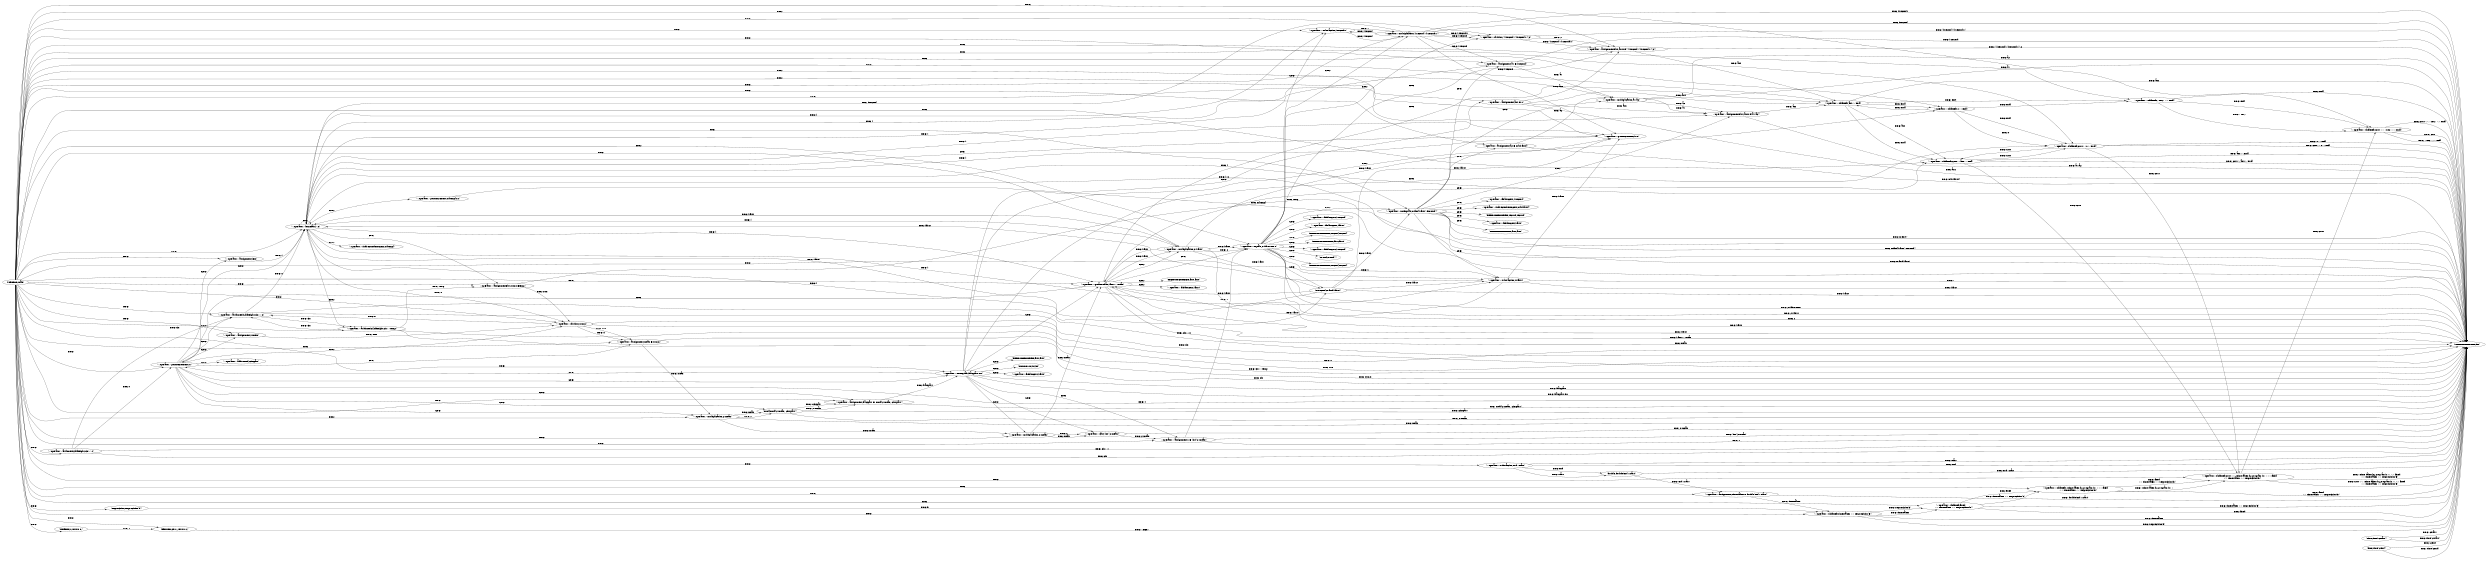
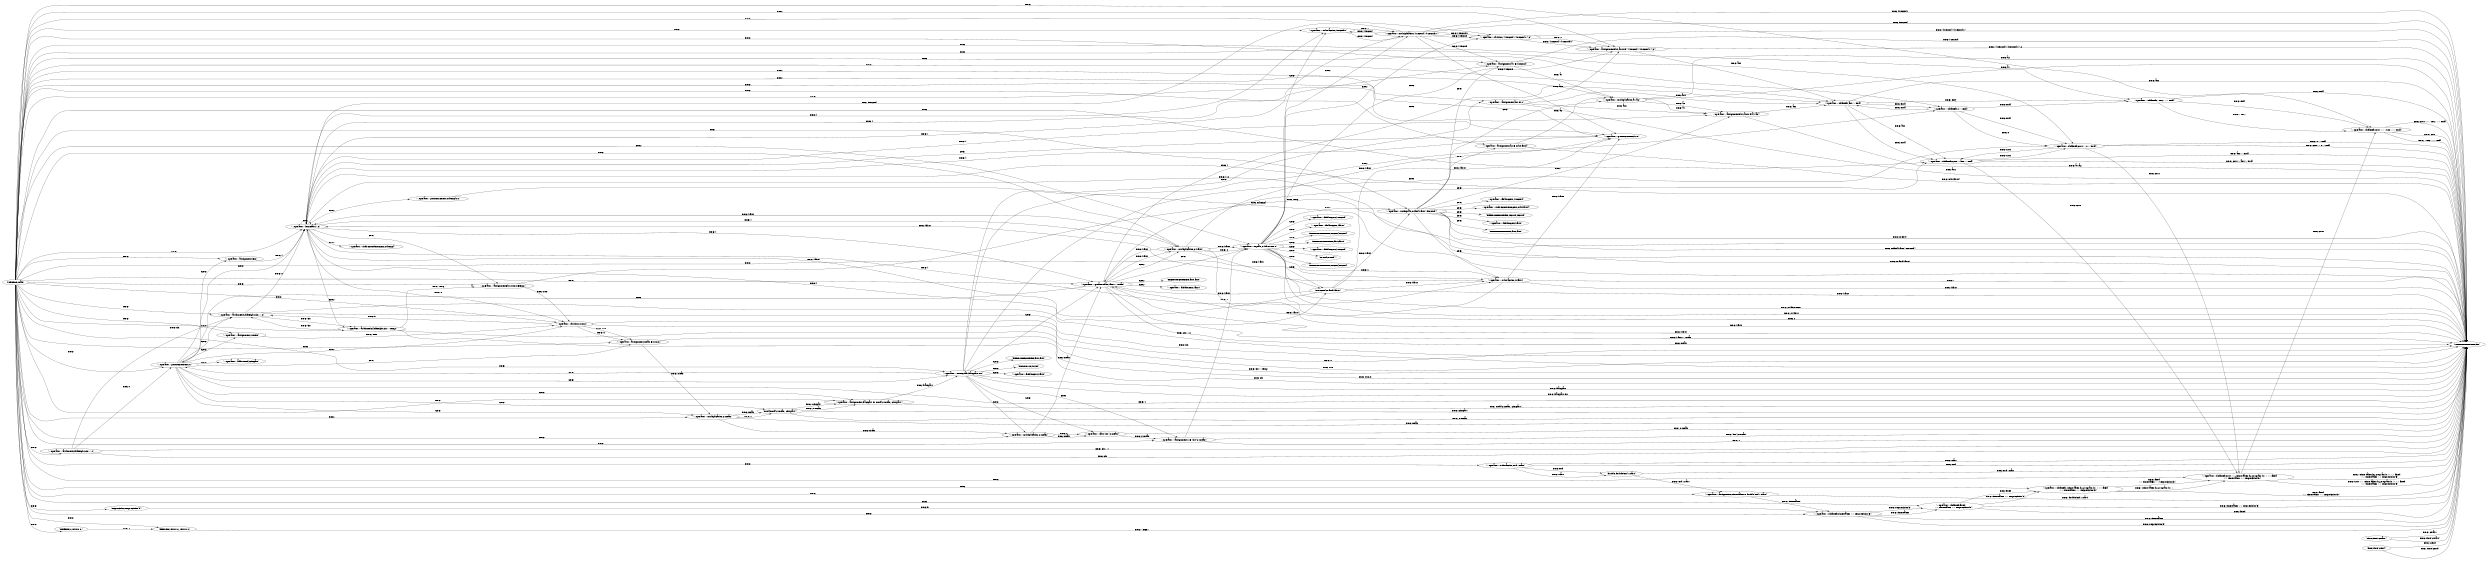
node "(RETURN,cin 0;,return 0;)": label "(RETURN,cin 0;,return 0;)" -> "(RETURN,return 0;,return 0;)"
